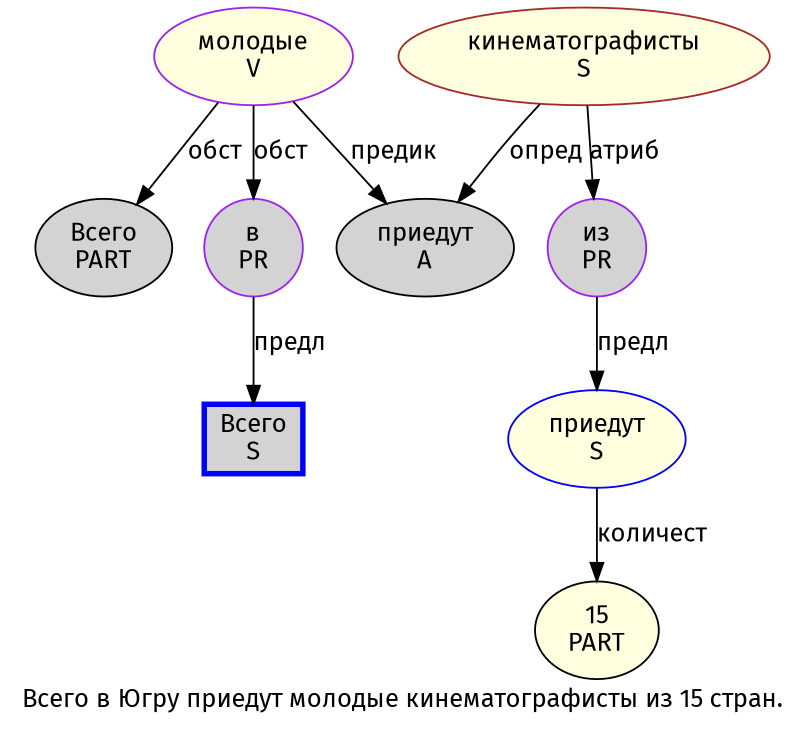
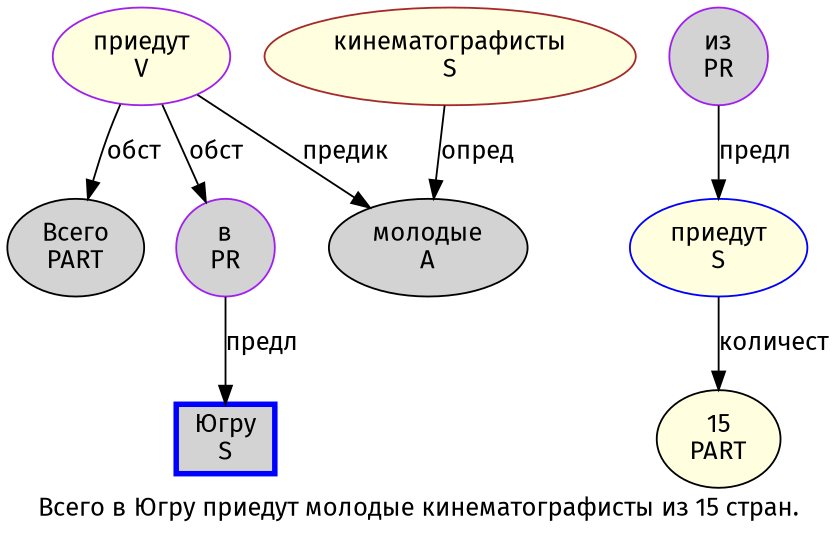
node "молодые V": label "молодые V" -> "приедут V"
edge "кинематографисты S" -> "из PR": removed, label "атриб"
node "приедут A": label "приедут A" -> "молодые A"
node "Всего S": label "Всего S" -> "Югру S"
